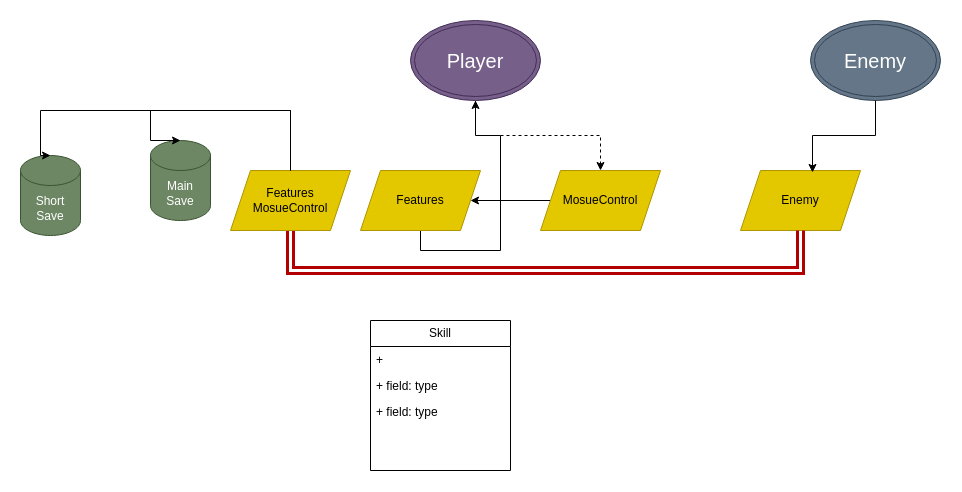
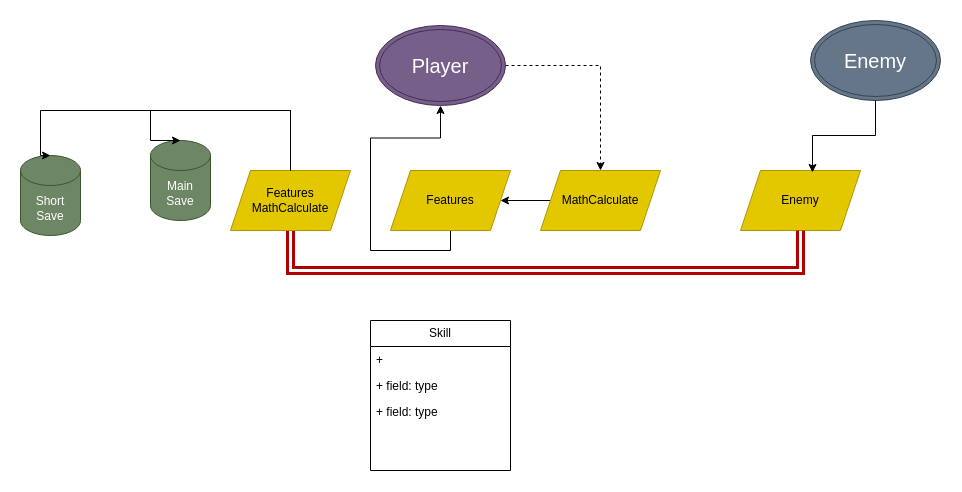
node "Player": moved (476, 61) -> (441, 66)
node "Features MosueControl": label "Features MosueControl" -> "Features MathCalculate"
node "Features": moved (421, 201) -> (451, 201)
node "MosueControl": label "MosueControl" -> "MathCalculate"
